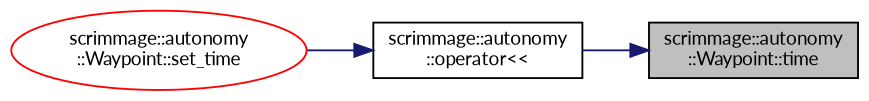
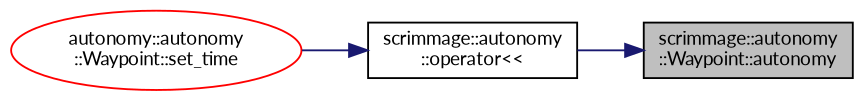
node "scrimmage::autonomy ::Waypoint::set_time": label "scrimmage::autonomy ::Waypoint::set_time" -> "autonomy::autonomy ::Waypoint::set_time"
node "scrimmage::autonomy ::Waypoint::time": label "scrimmage::autonomy ::Waypoint::time" -> "scrimmage::autonomy ::Waypoint::autonomy"
